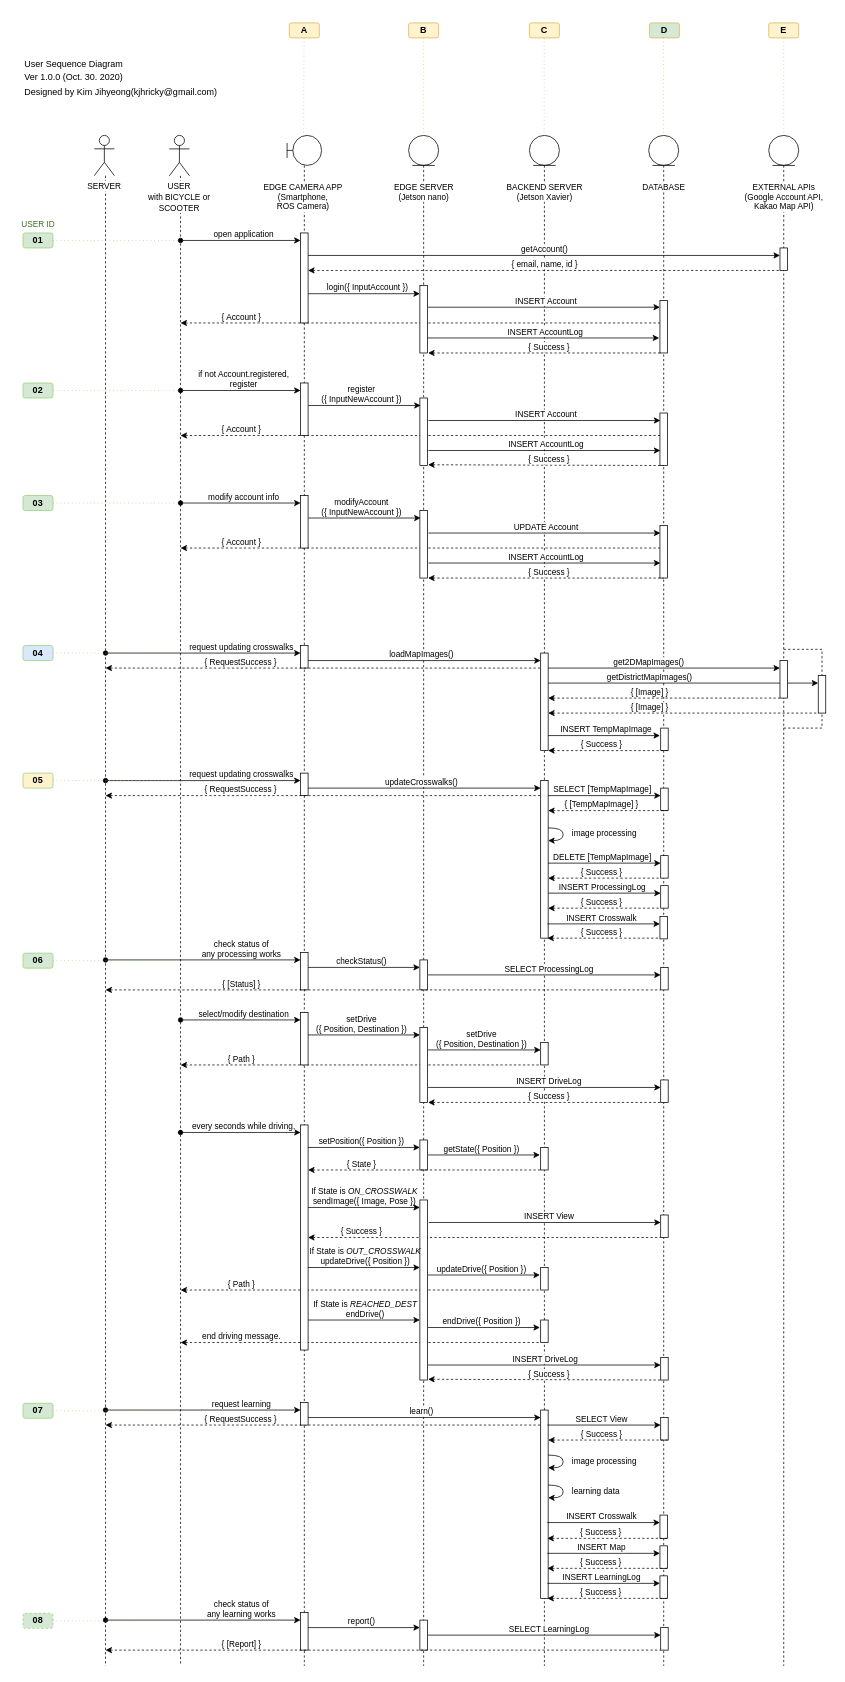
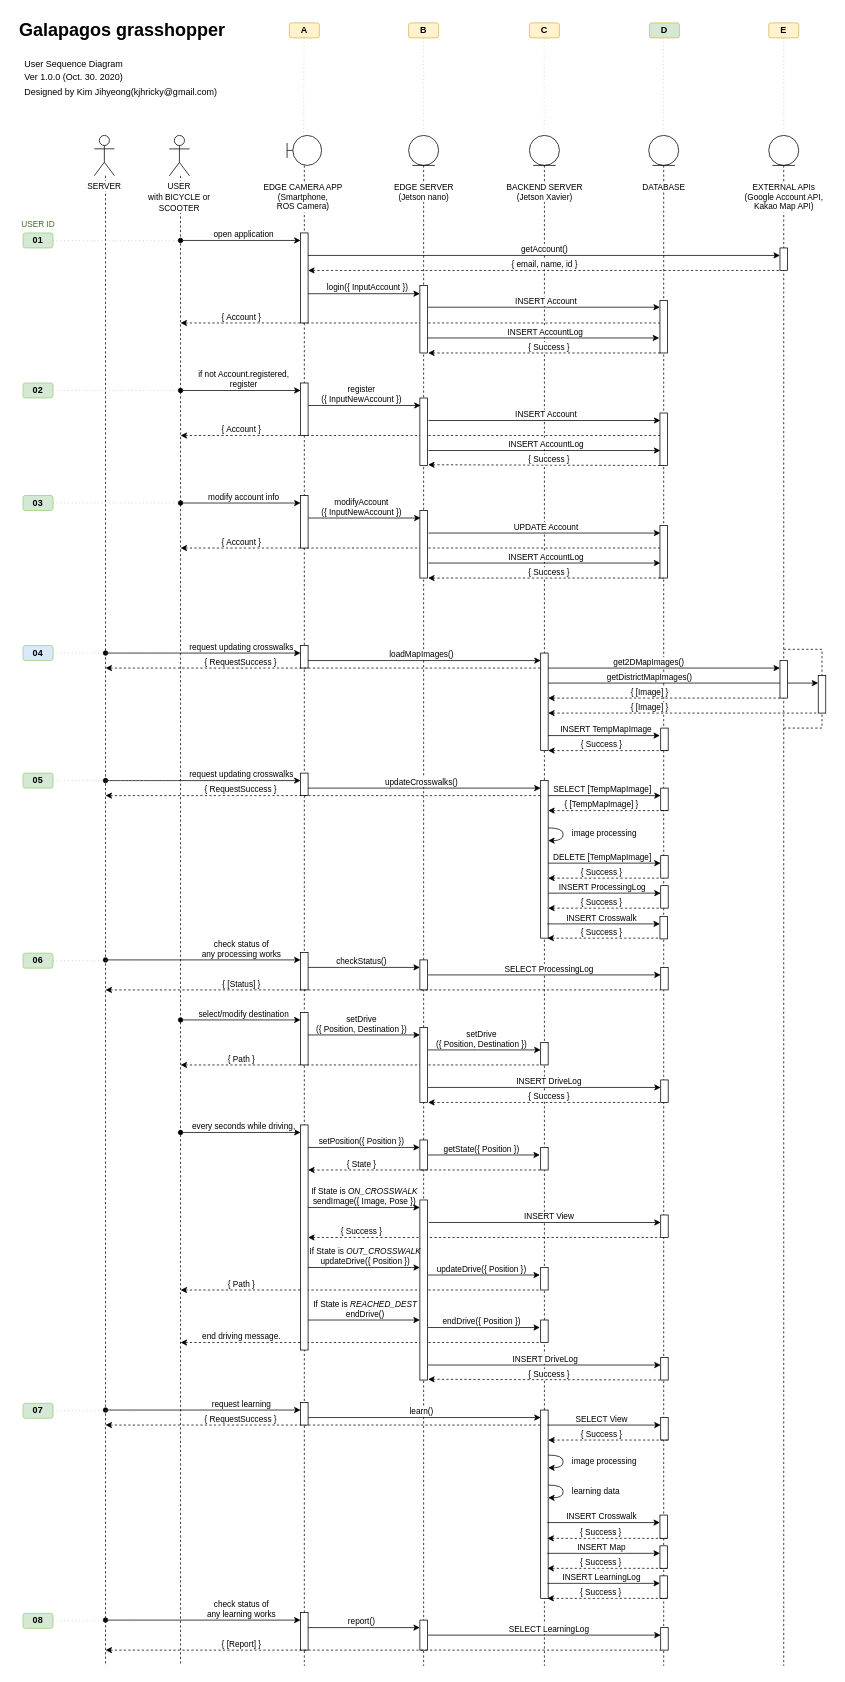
node "Galapagos grasshopper": added
node "05": fillcolor #fff2cc -> #d5e8d4
node "08": style dashed -> solid
